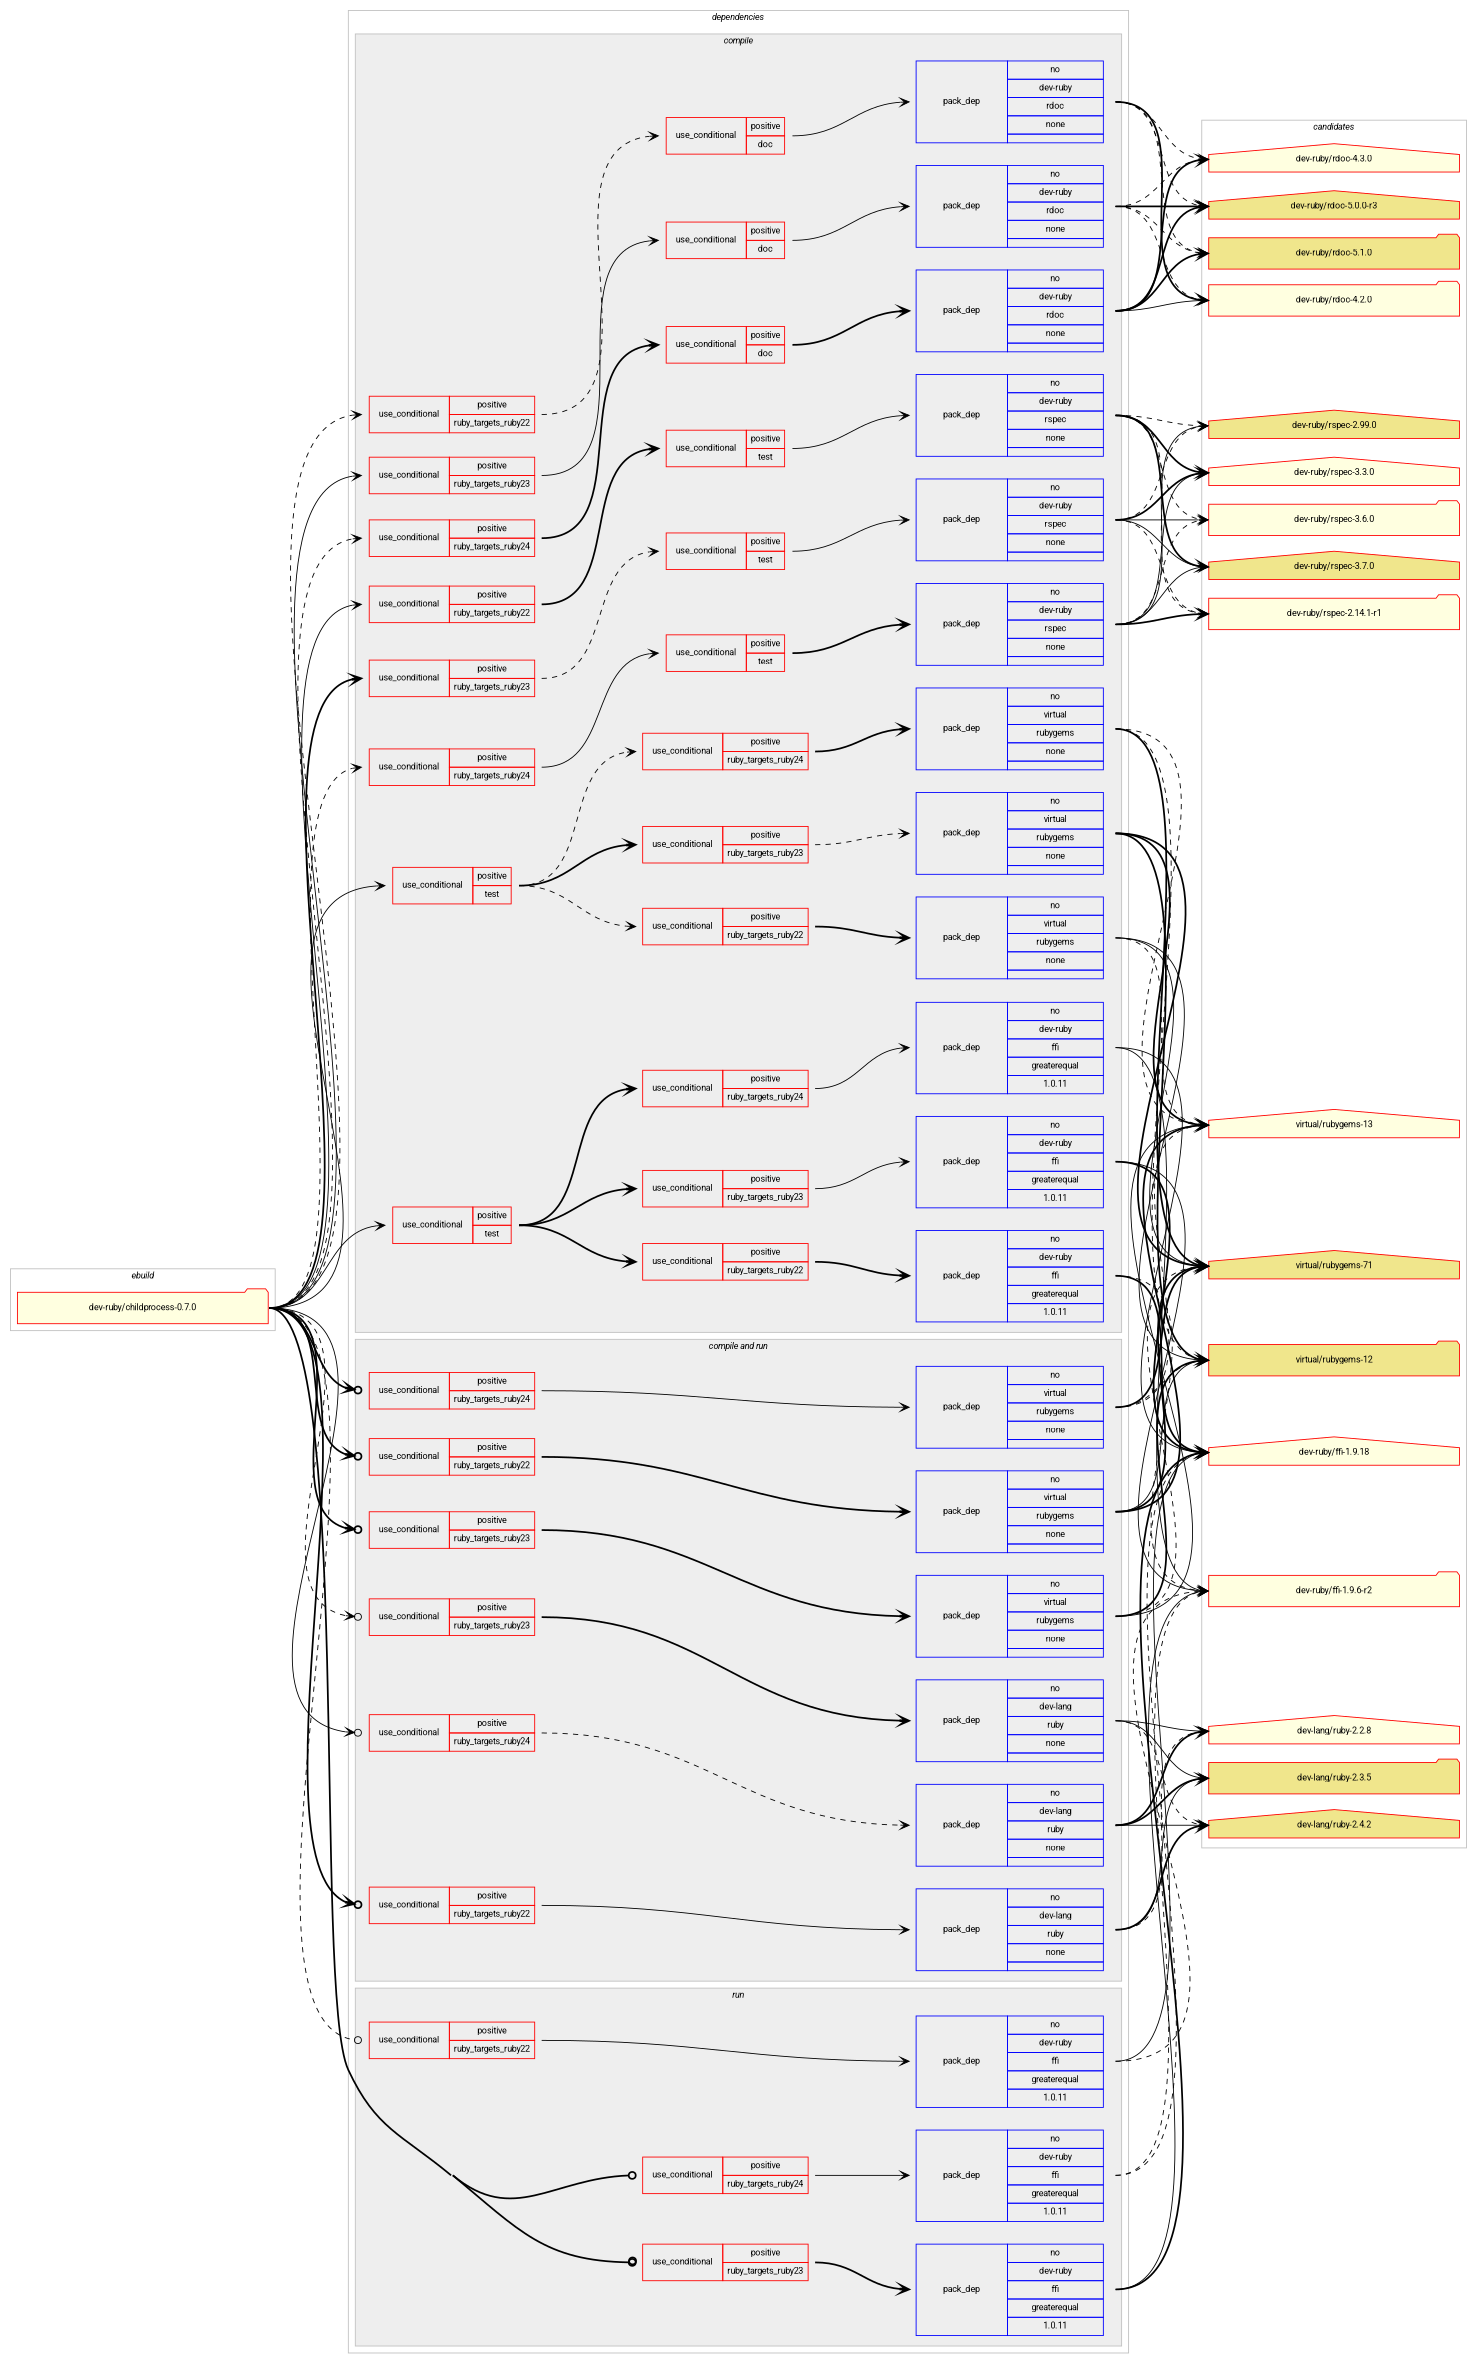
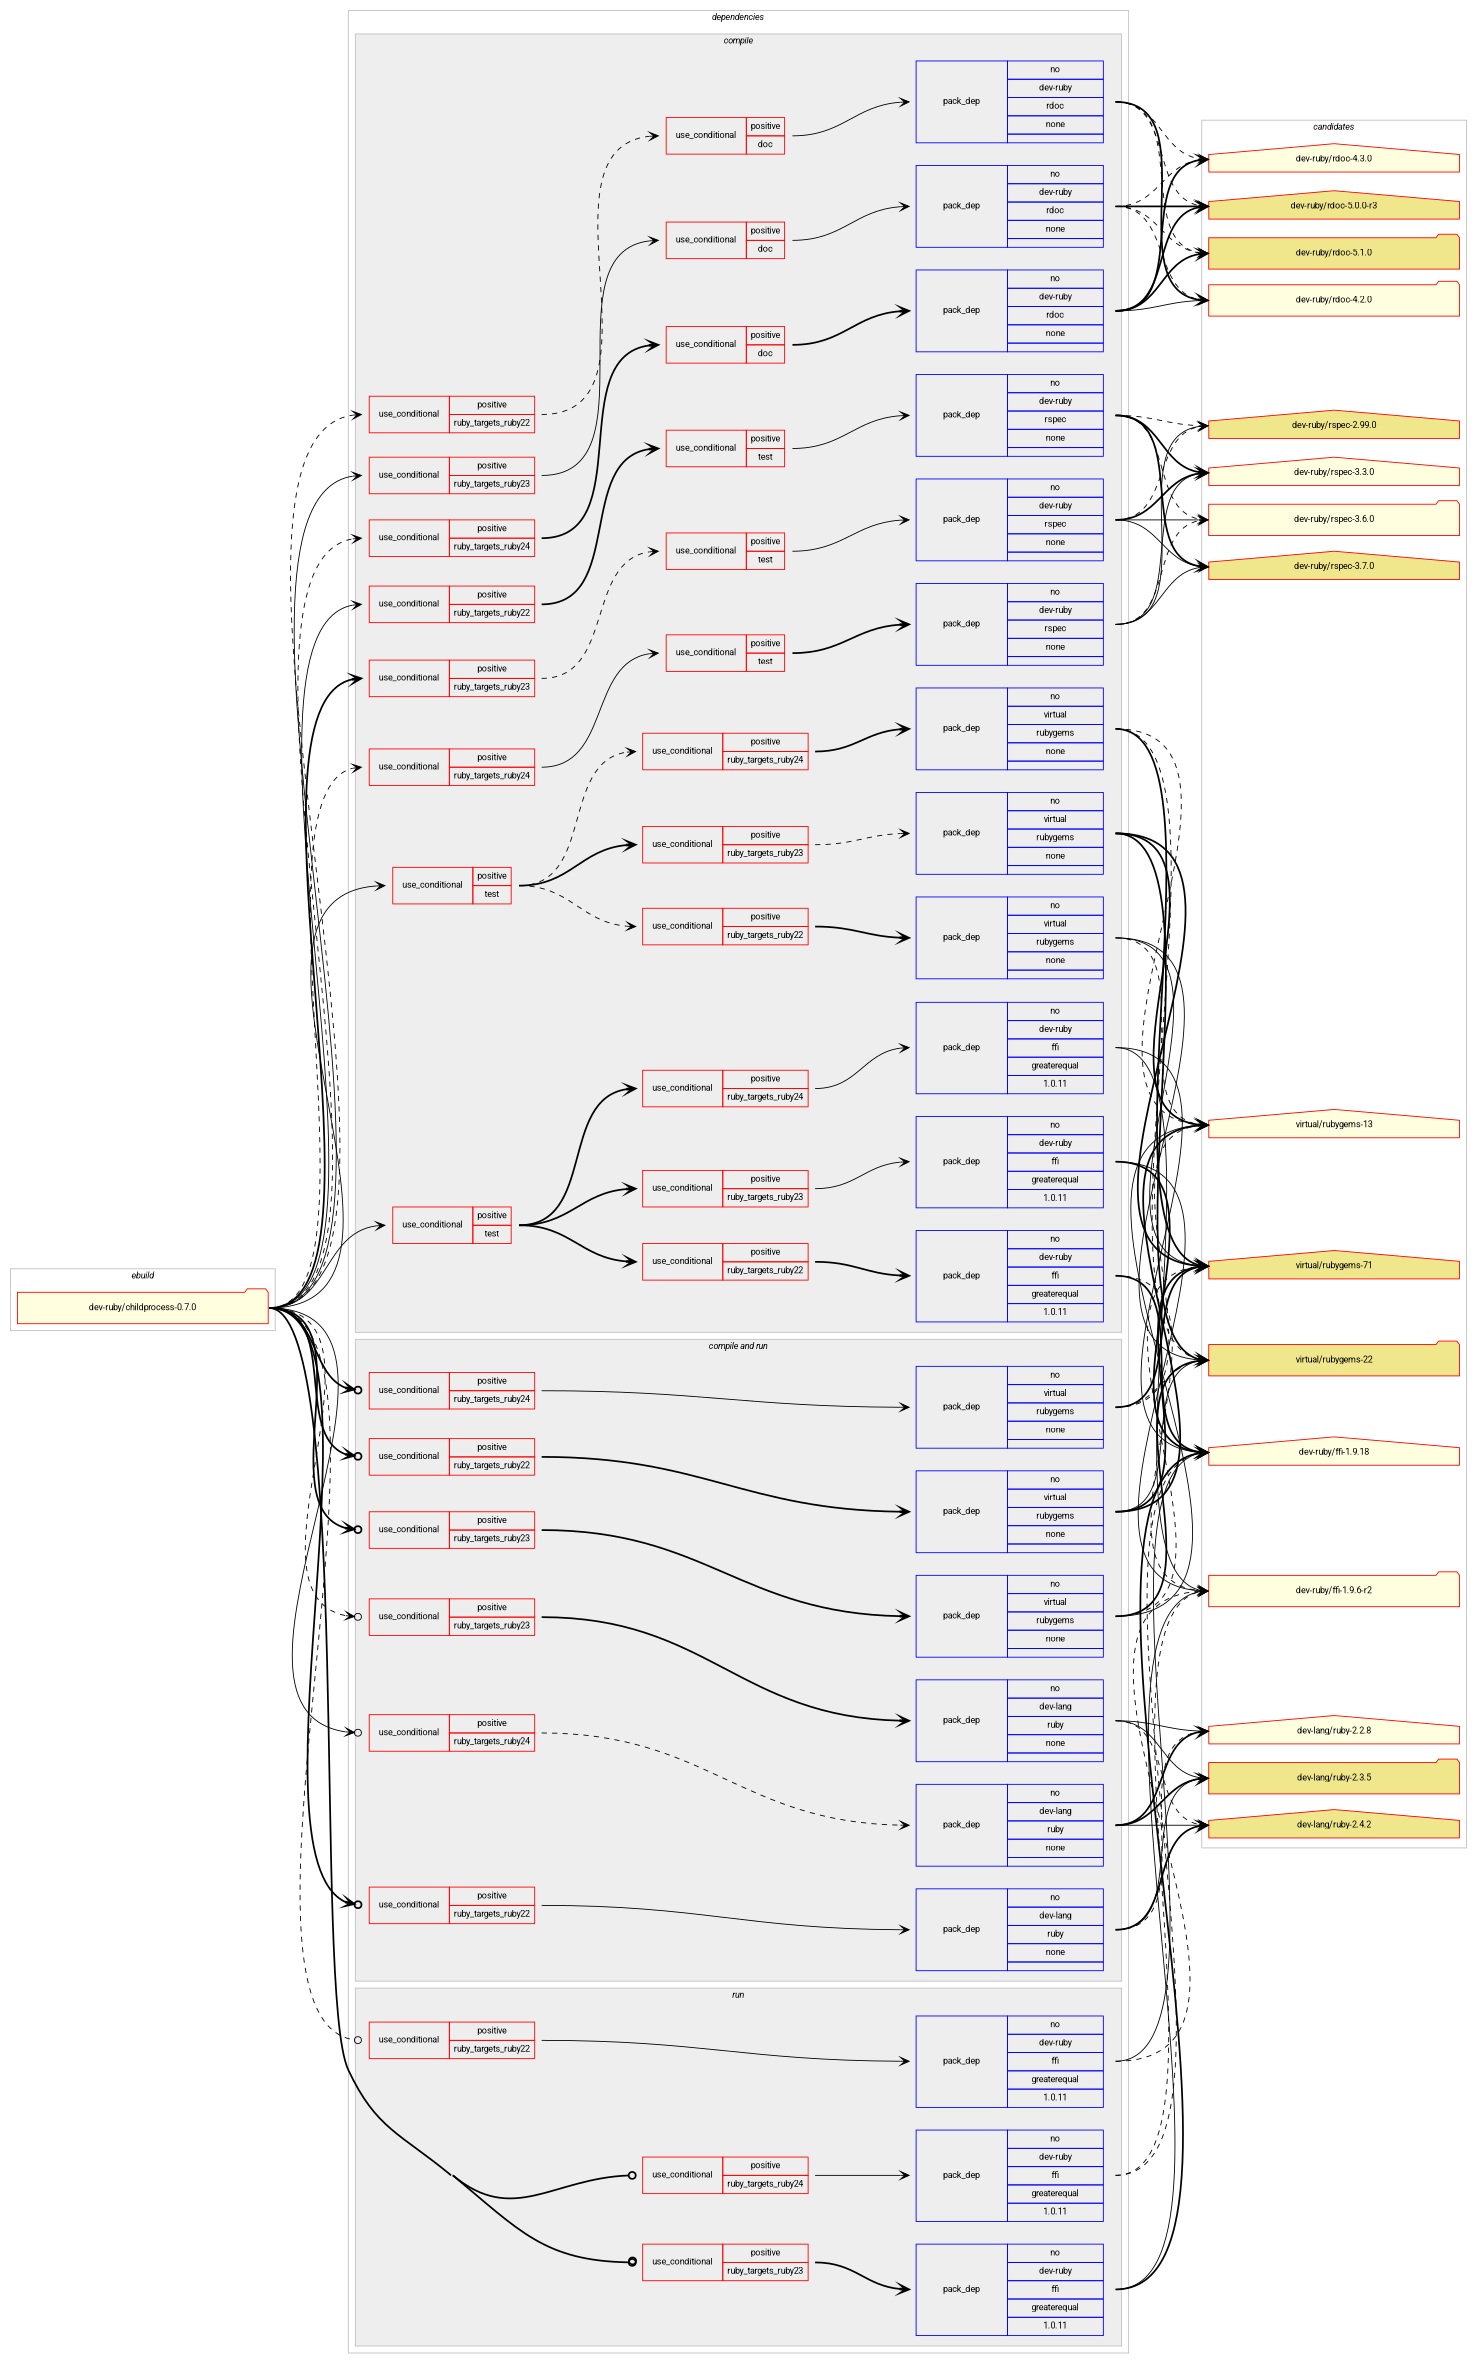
node "dev-ruby/rspec-2.14.1-r1": removed
node "virtual/rubygems-12": label "virtual/rubygems-12" -> "virtual/rubygems-22"
